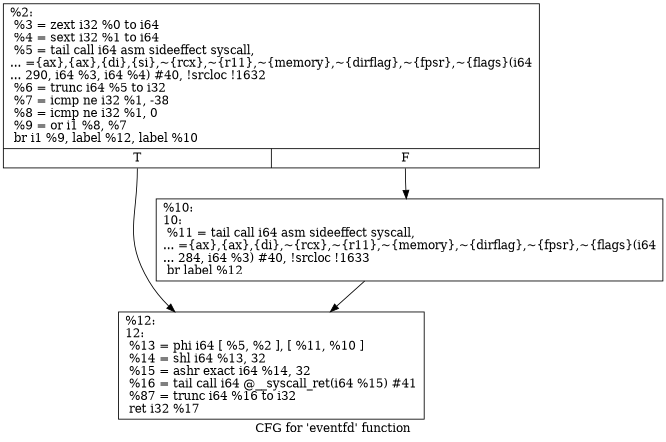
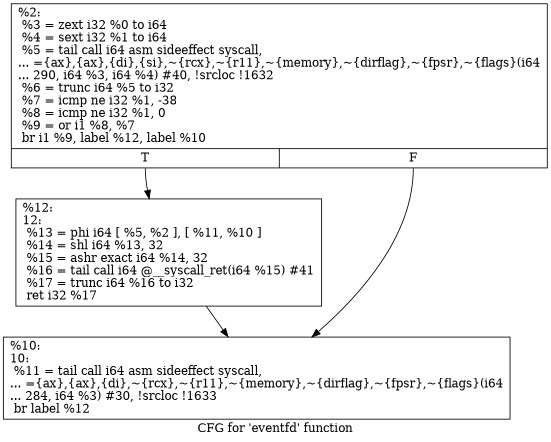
node "%10:": text "... 284, i64 %3) #40, !srcloc !1633" -> "... 284, i64 %3) #30, !srcloc !1633"
edge "%10:" -> "%12:": reversed
node "%12:": text "%87 = trunc i64 %16 to i32" -> "%17 = trunc i64 %16 to i32"
